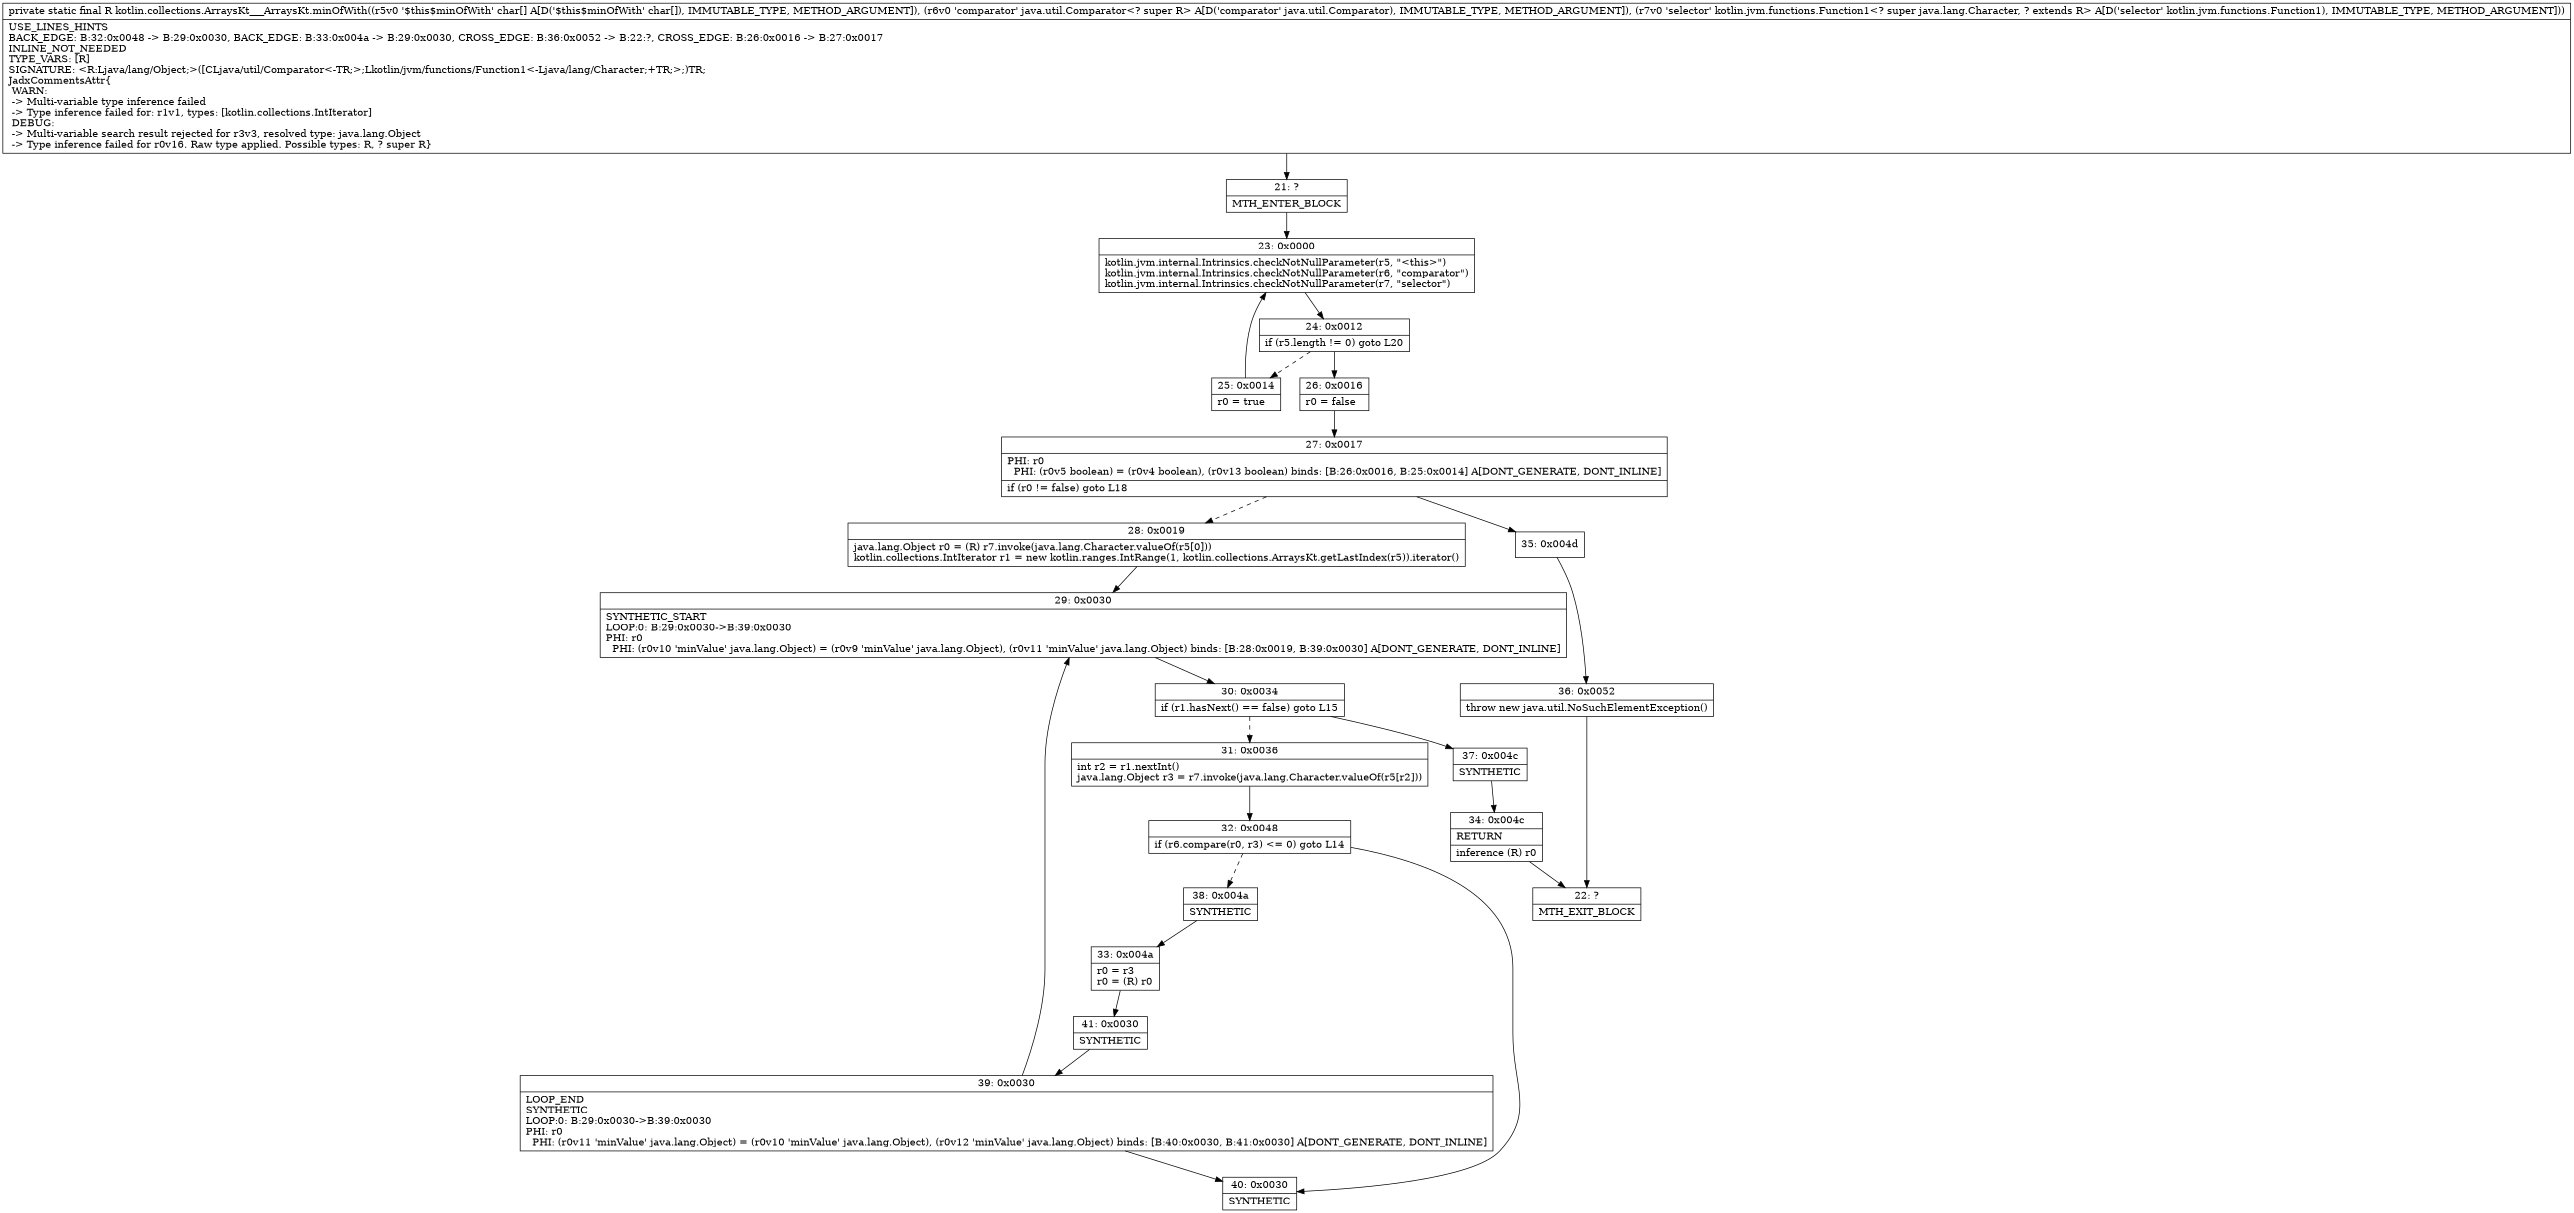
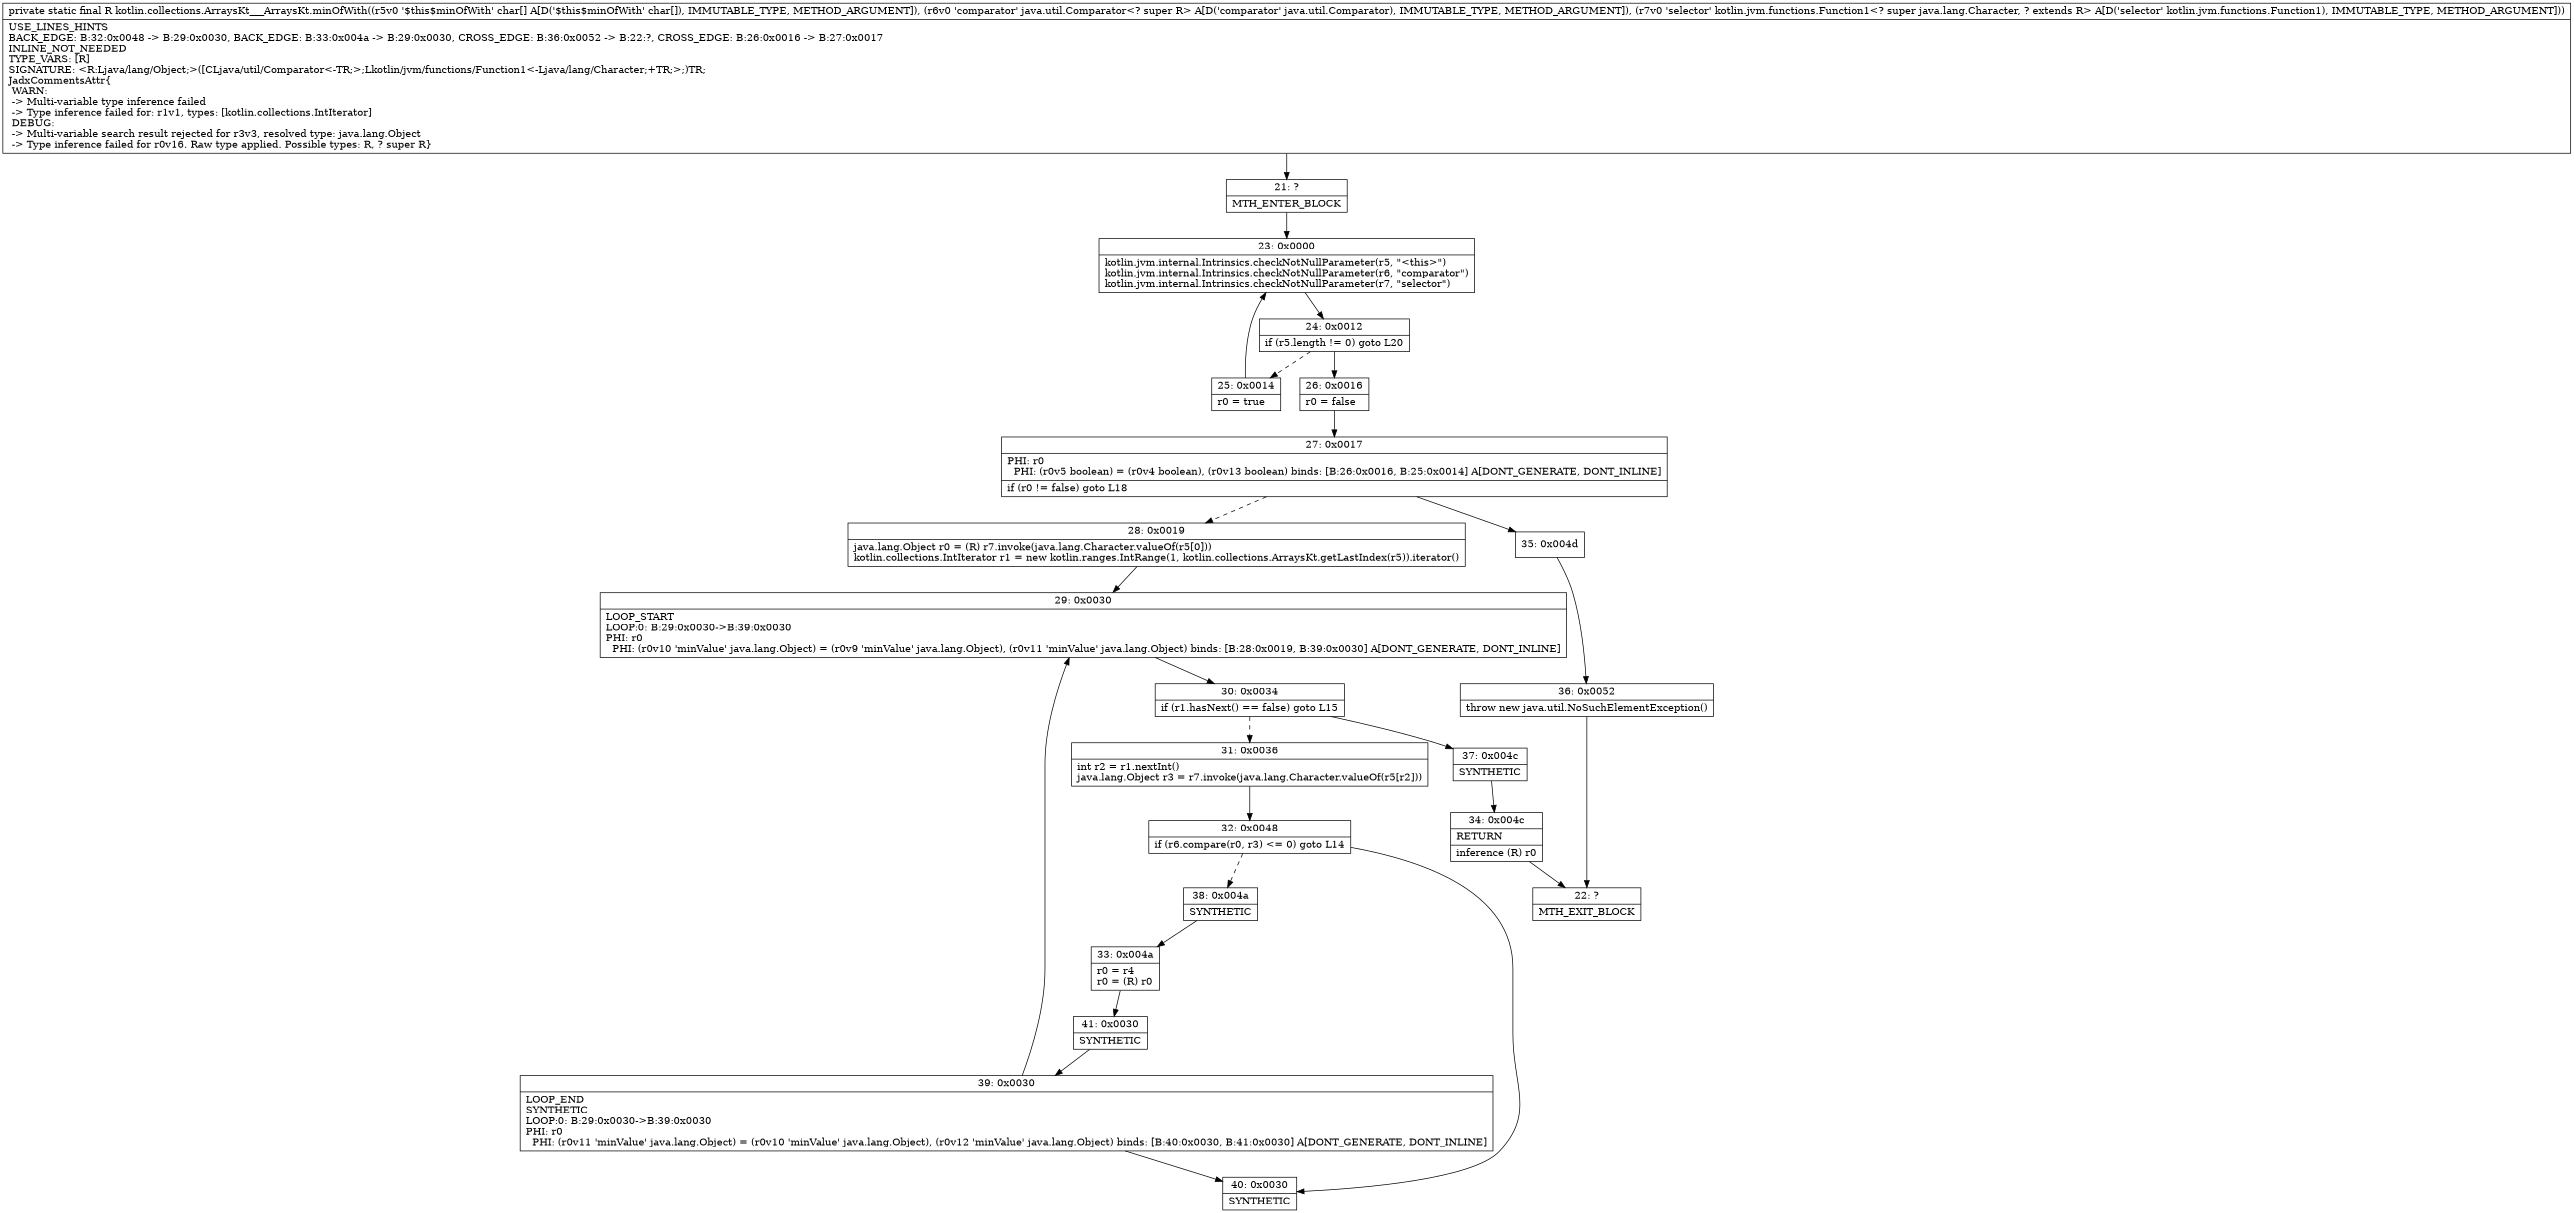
node "29: 0x0030": text "SYNTHETIC_START" -> "LOOP_START"
node "33: 0x004a": text "r0 = r3" -> "r0 = r4"
